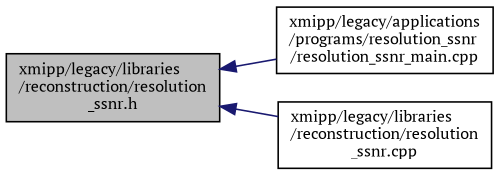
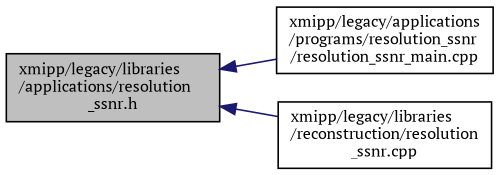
node "xmipp/legacy/libraries /reconstruction/resolution _ssnr.h": label "xmipp/legacy/libraries /reconstruction/resolution _ssnr.h" -> "xmipp/legacy/libraries /applications/resolution _ssnr.h"
